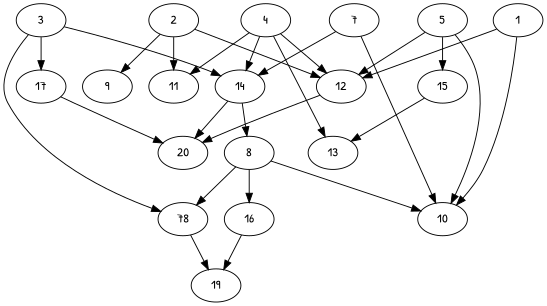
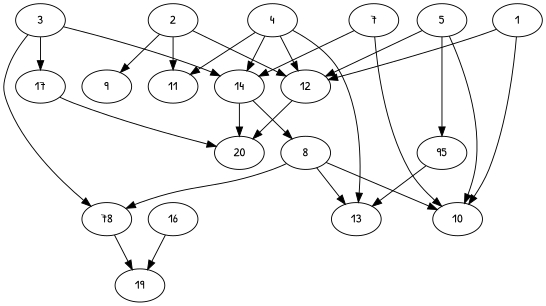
node "15": label "15" -> "95"
edge "8" -> "16": now "8" -> "13"
